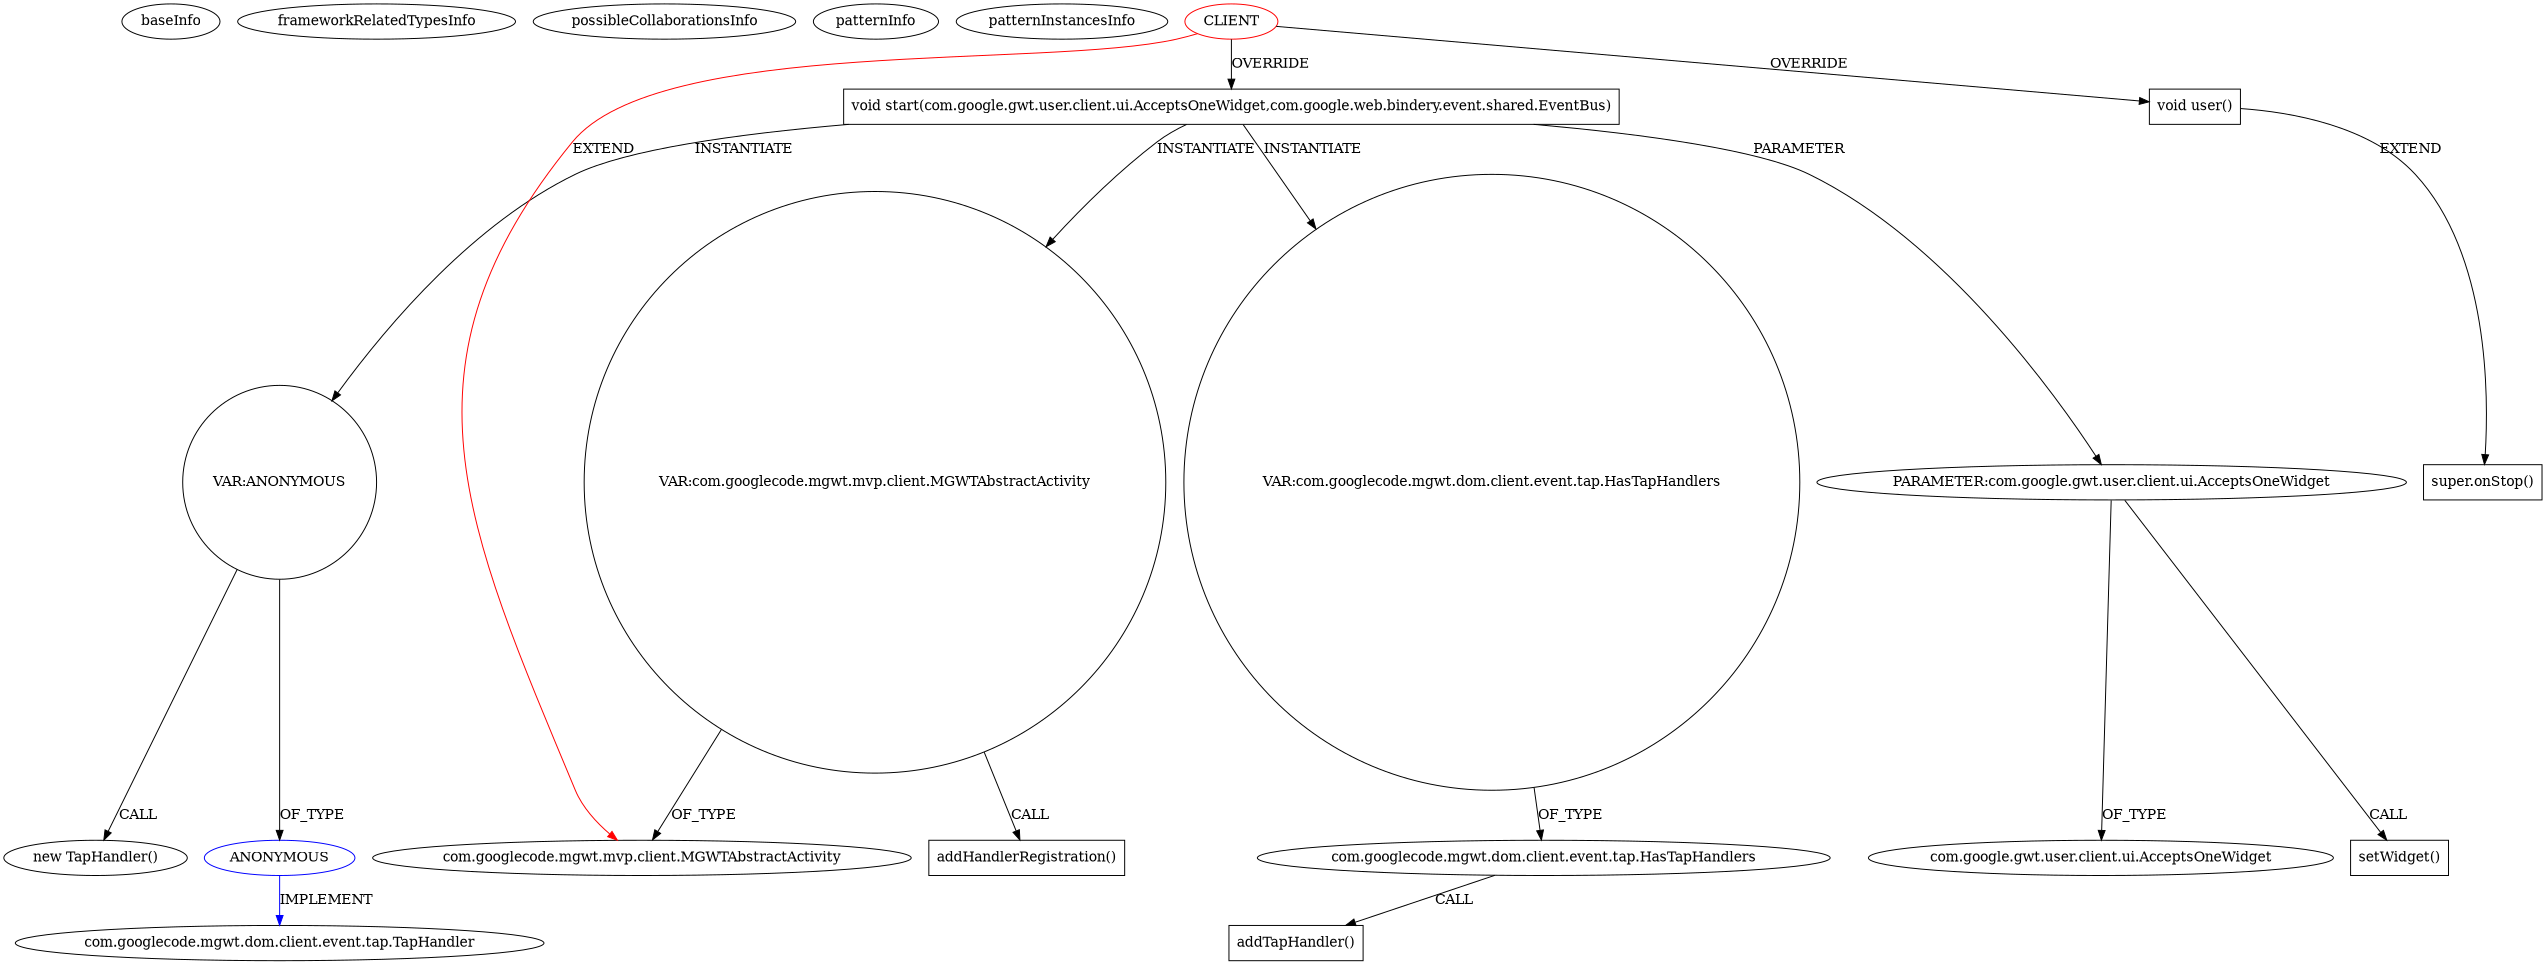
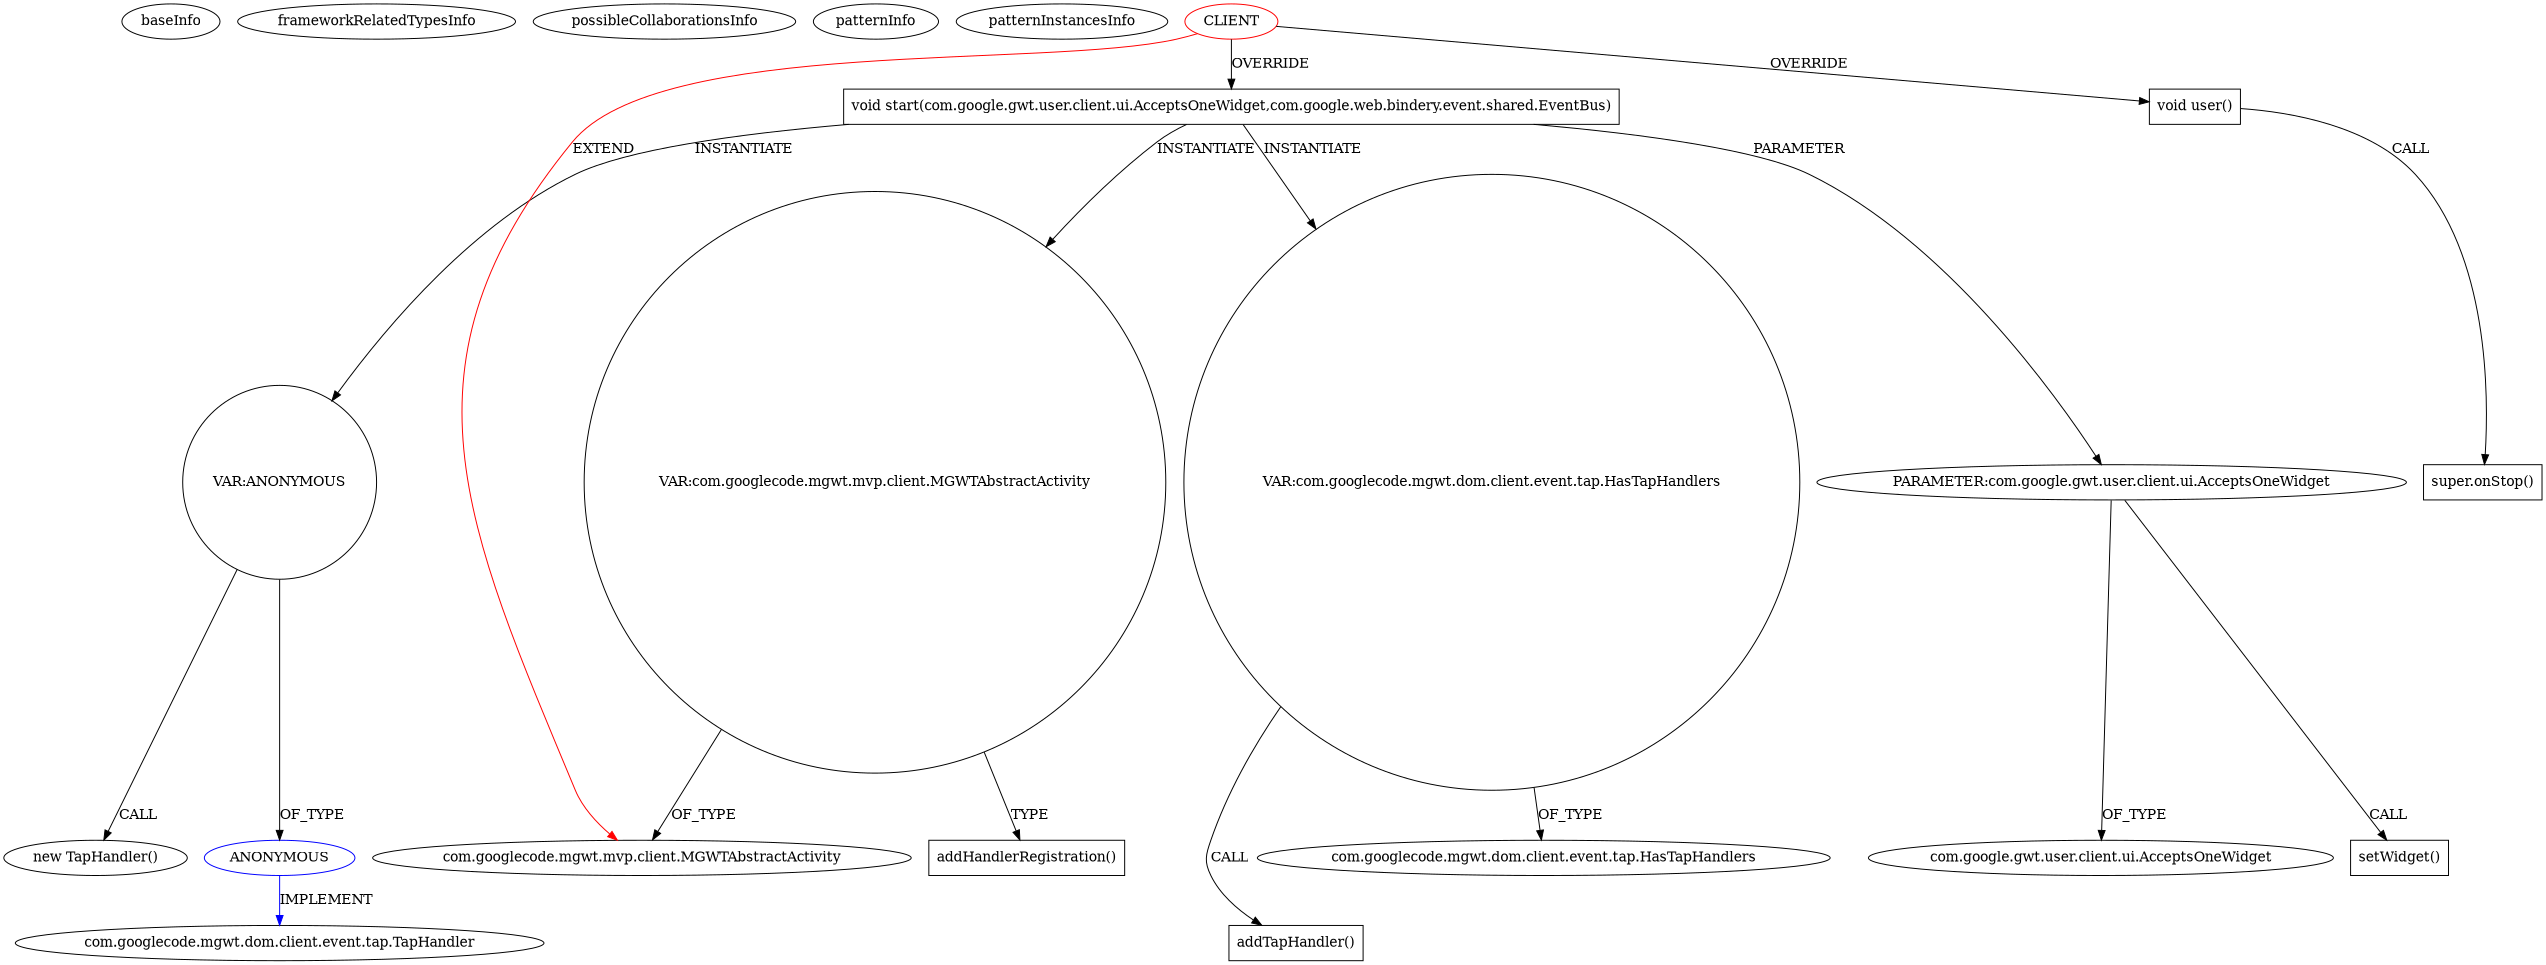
edge "void user()" -> "super.onStop()": label "EXTEND" -> "CALL"
edge "VAR:com.googlecode.mgwt.mvp.client.MGWTAbstractActivity" -> "addHandlerRegistration()": label "CALL" -> "TYPE"
edge "com.googlecode.mgwt.dom.client.event.tap.HasTapHandlers" -> "addTapHandler()": now "VAR:com.googlecode.mgwt.dom.client.event.tap.HasTapHandlers" -> "addTapHandler()"
